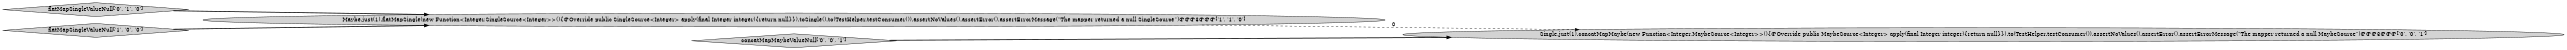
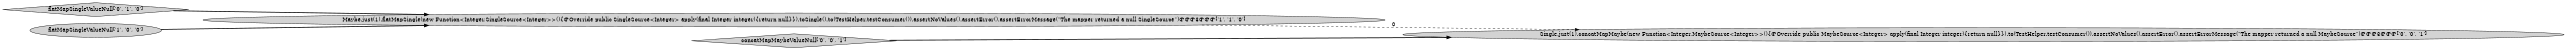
node "flatMapSingleValueNull['1', '0', '0']": shape diamond -> ellipse
